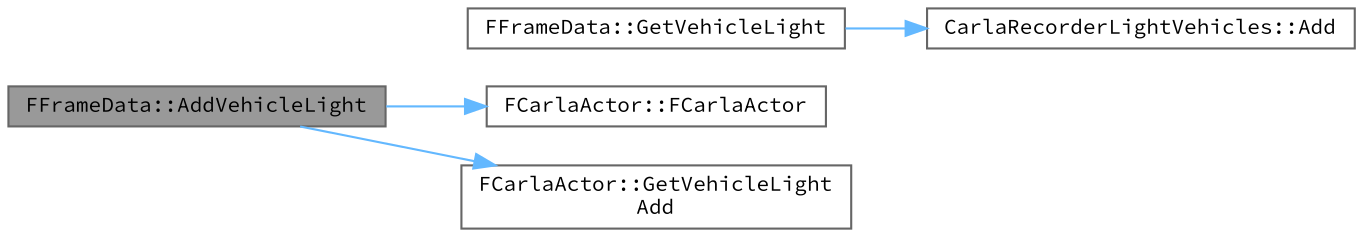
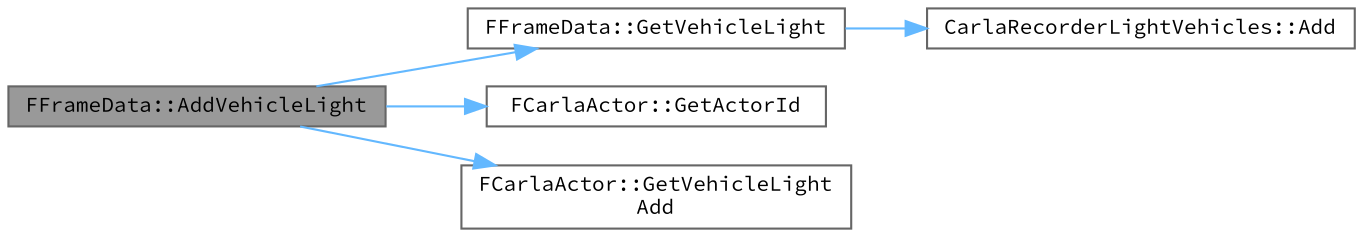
edge "FFrameData::AddVehicleLight" -> "FFrameData::GetVehicleLight": added
node "FCarlaActor::FCarlaActor": label "FCarlaActor::FCarlaActor" -> "FCarlaActor::GetActorId"
